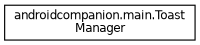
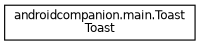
node "androidcompanion.main.Toast Manager": label "androidcompanion.main.Toast Manager" -> "androidcompanion.main.Toast Toast"
